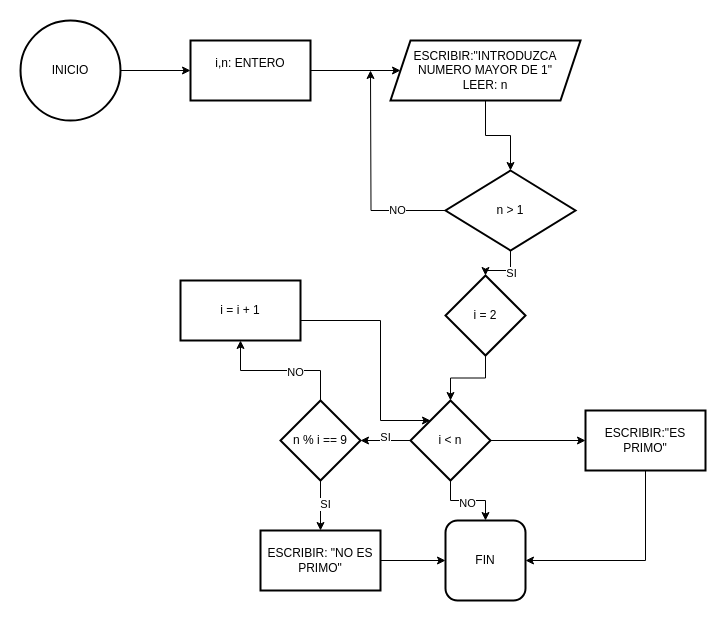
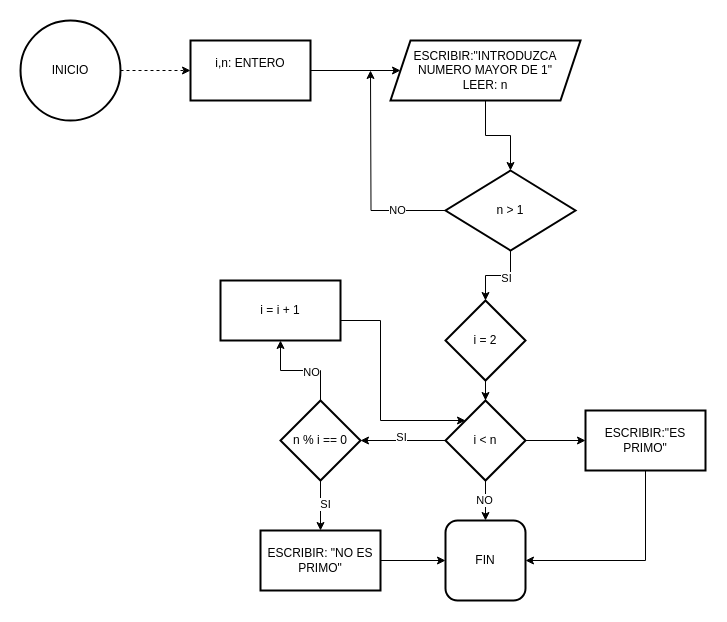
edge "INICIO" -> "i,n: ENTERO": style solid -> dashed
node "i = i + 1": moved (241, 311) -> (281, 311)
node "i = 2": moved (486, 316) -> (486, 341)
node "n % i == 9": label "n % i == 9" -> "n % i == 0"
node "i < n": moved (451, 441) -> (486, 441)
